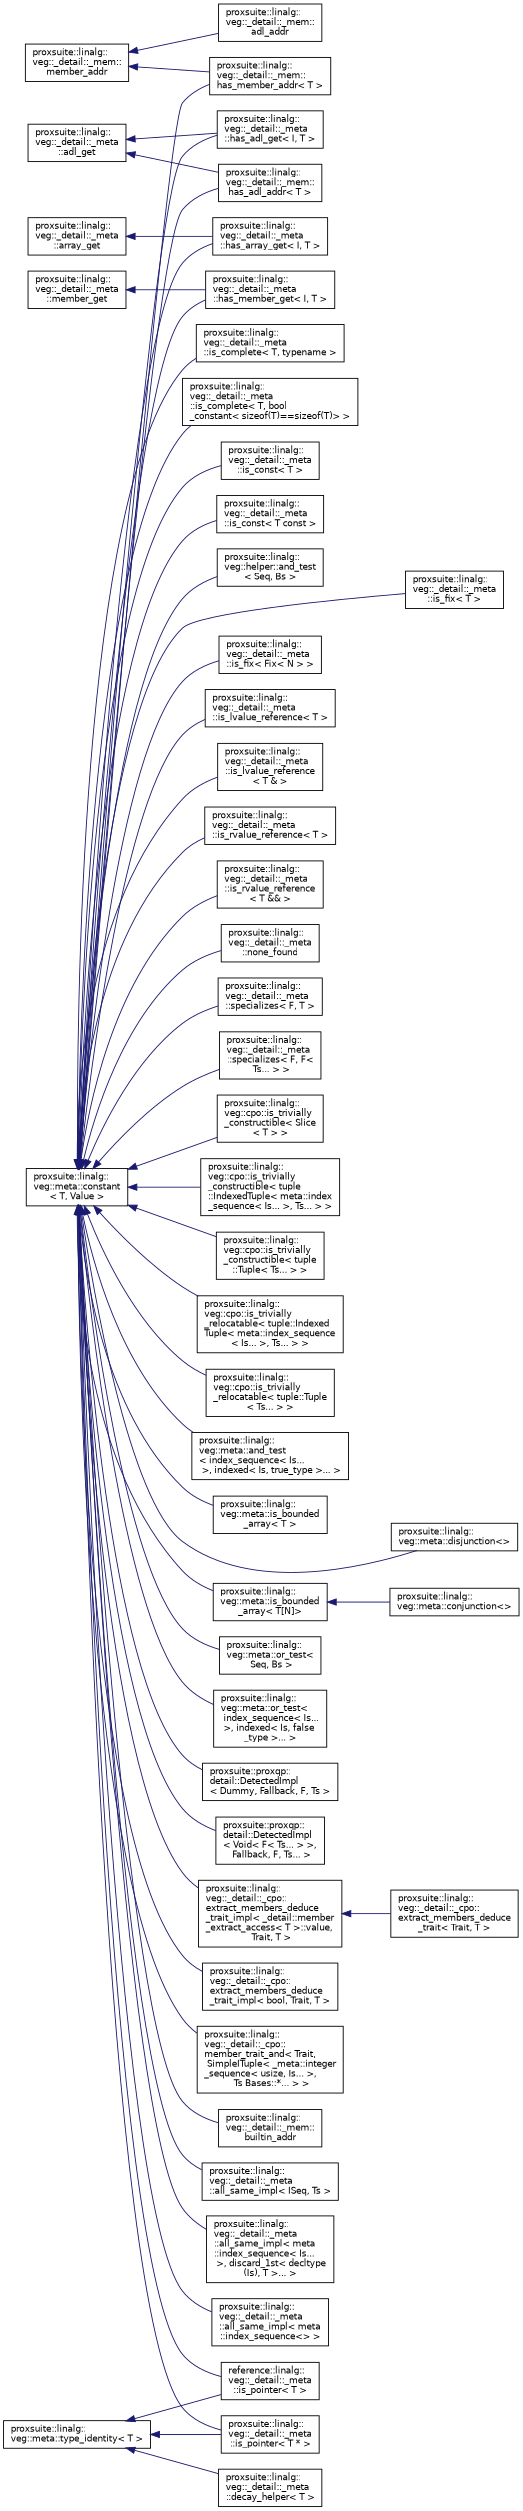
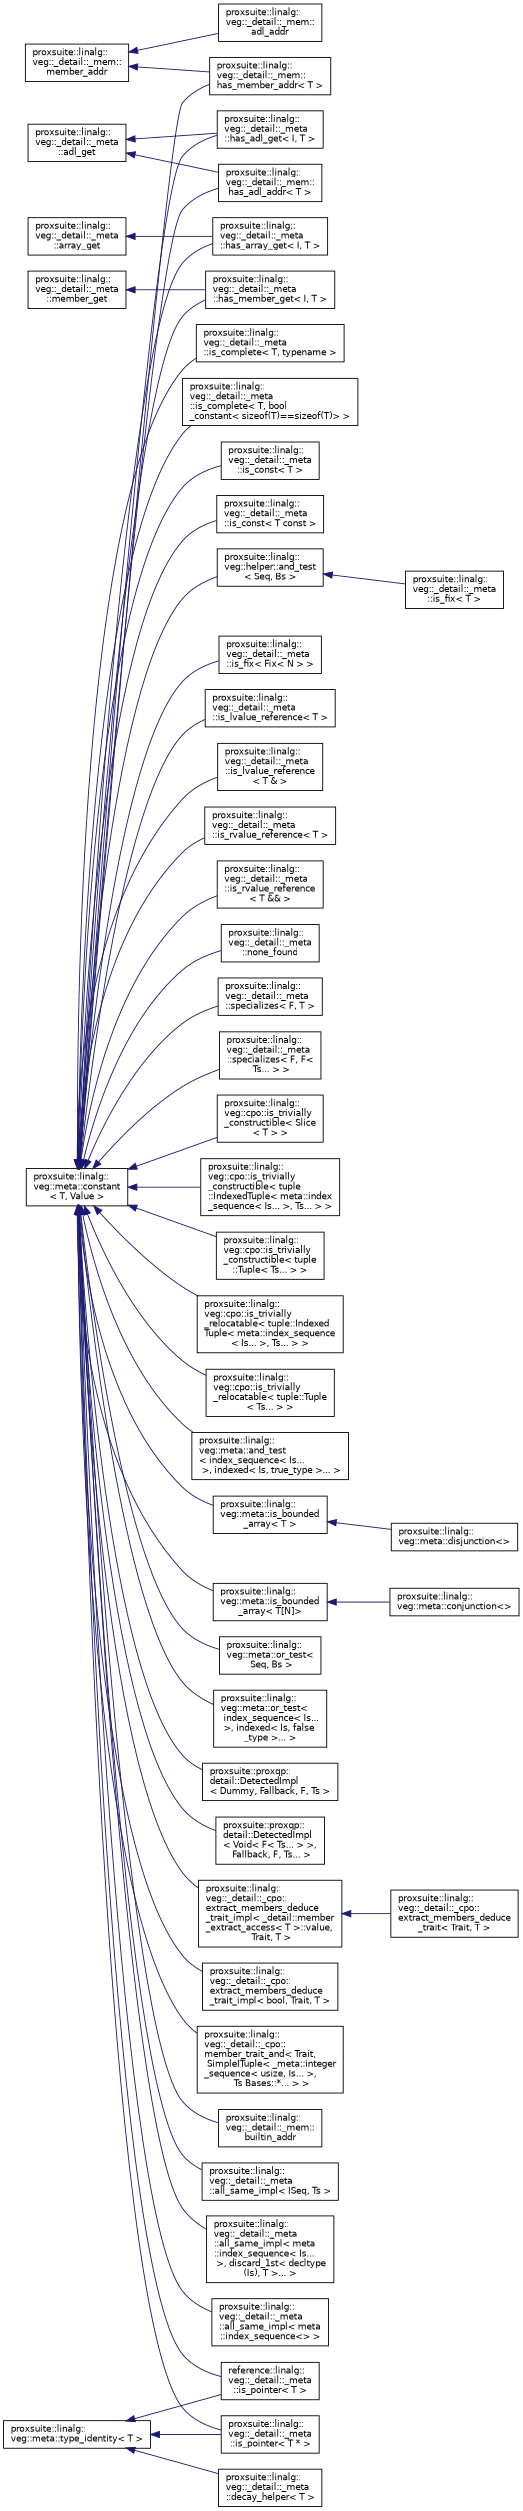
edge "proxsuite::linalg:: veg::_detail::_meta ::is_fix< T >" -> "proxsuite::linalg:: veg::meta::constant < T, Value >": now "proxsuite::linalg:: veg::_detail::_meta ::is_fix< T >" -> "proxsuite::linalg:: veg::helper::and_test < Seq, Bs >"
edge "proxsuite::linalg:: veg::meta::disjunction<>" -> "proxsuite::linalg:: veg::meta::constant < T, Value >": now "proxsuite::linalg:: veg::meta::disjunction<>" -> "proxsuite::linalg:: veg::meta::is_bounded _array< T >"
